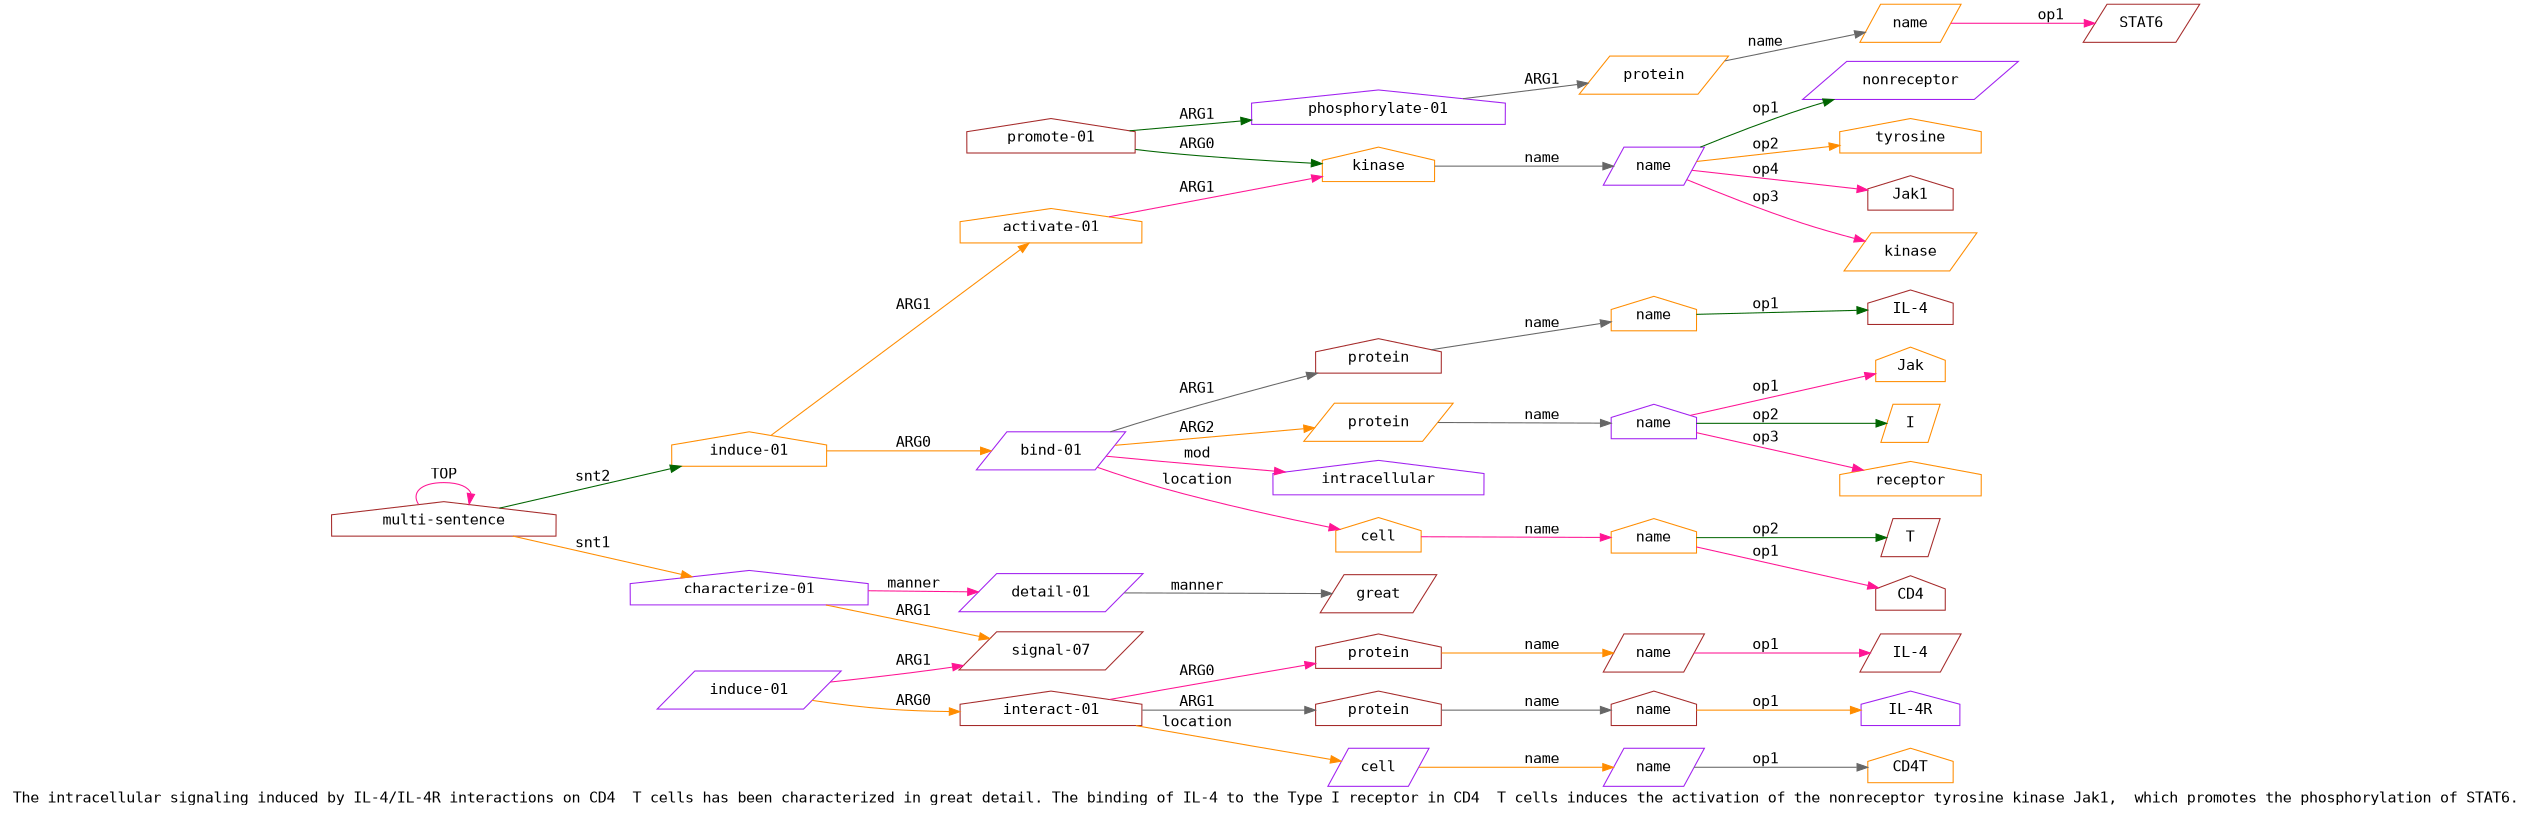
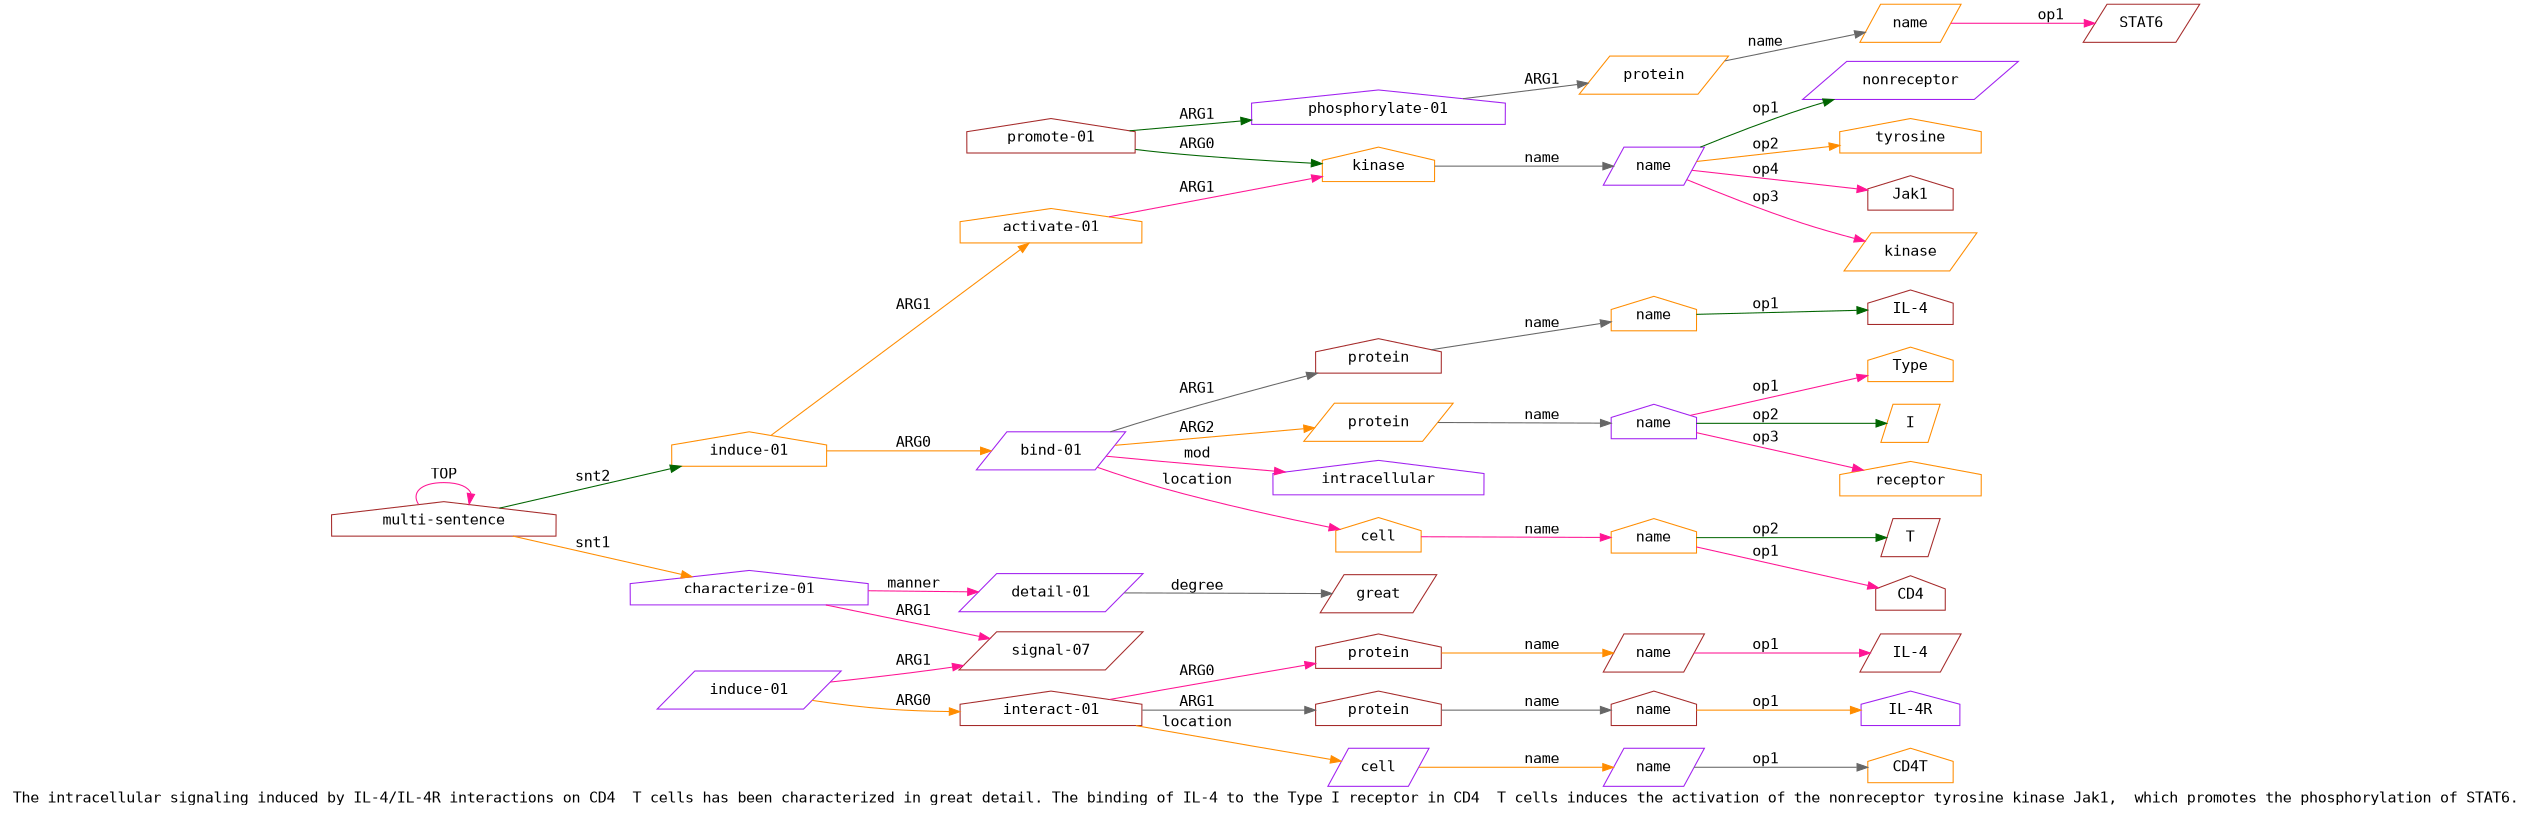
node "Jak": label "Jak" -> "Type"
edge "detail-01" -> "great": label "manner" -> "degree"
edge "characterize-01" -> "signal-07": color darkorange -> deeppink
